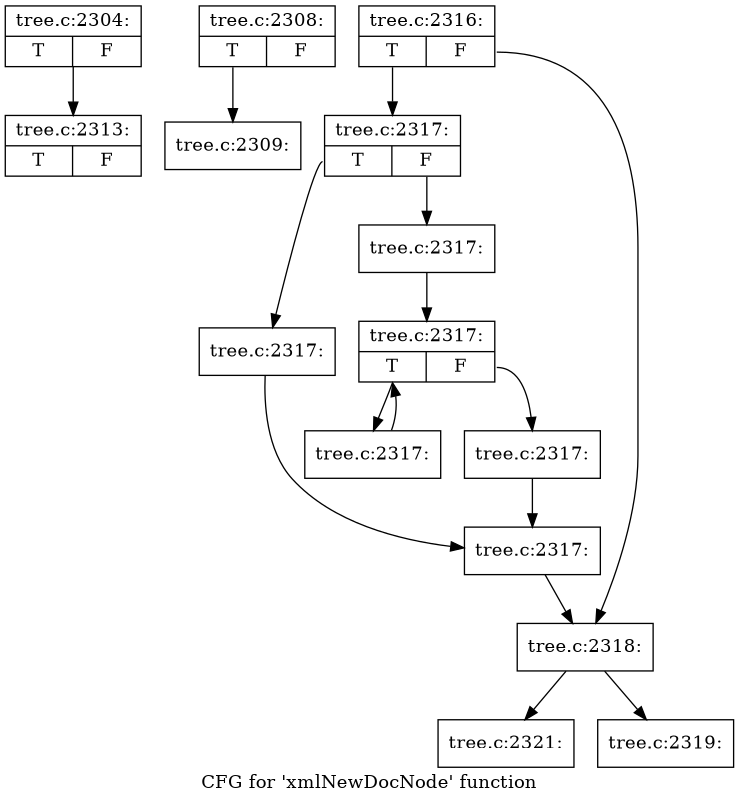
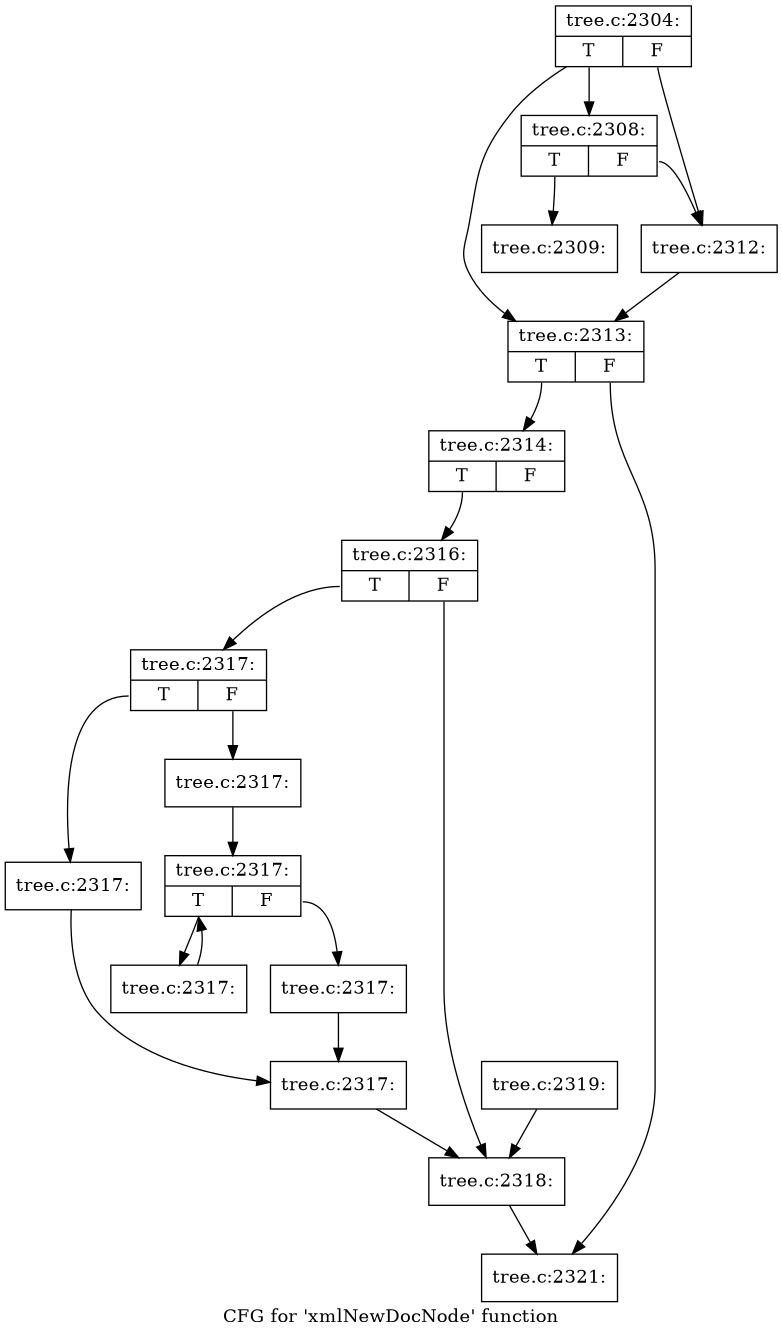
edge "tree.c:2304:" -> "tree.c:2308:": added
node "tree.c:2312:": added
node "tree.c:2314:": added
edge "tree.c:2318:" -> "tree.c:2319:": reversed
edge "tree.c:2313:" -> "tree.c:2321:": added
